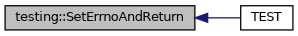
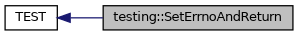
edge "TEST" -> "testing::SetErrnoAndReturn": reversed
